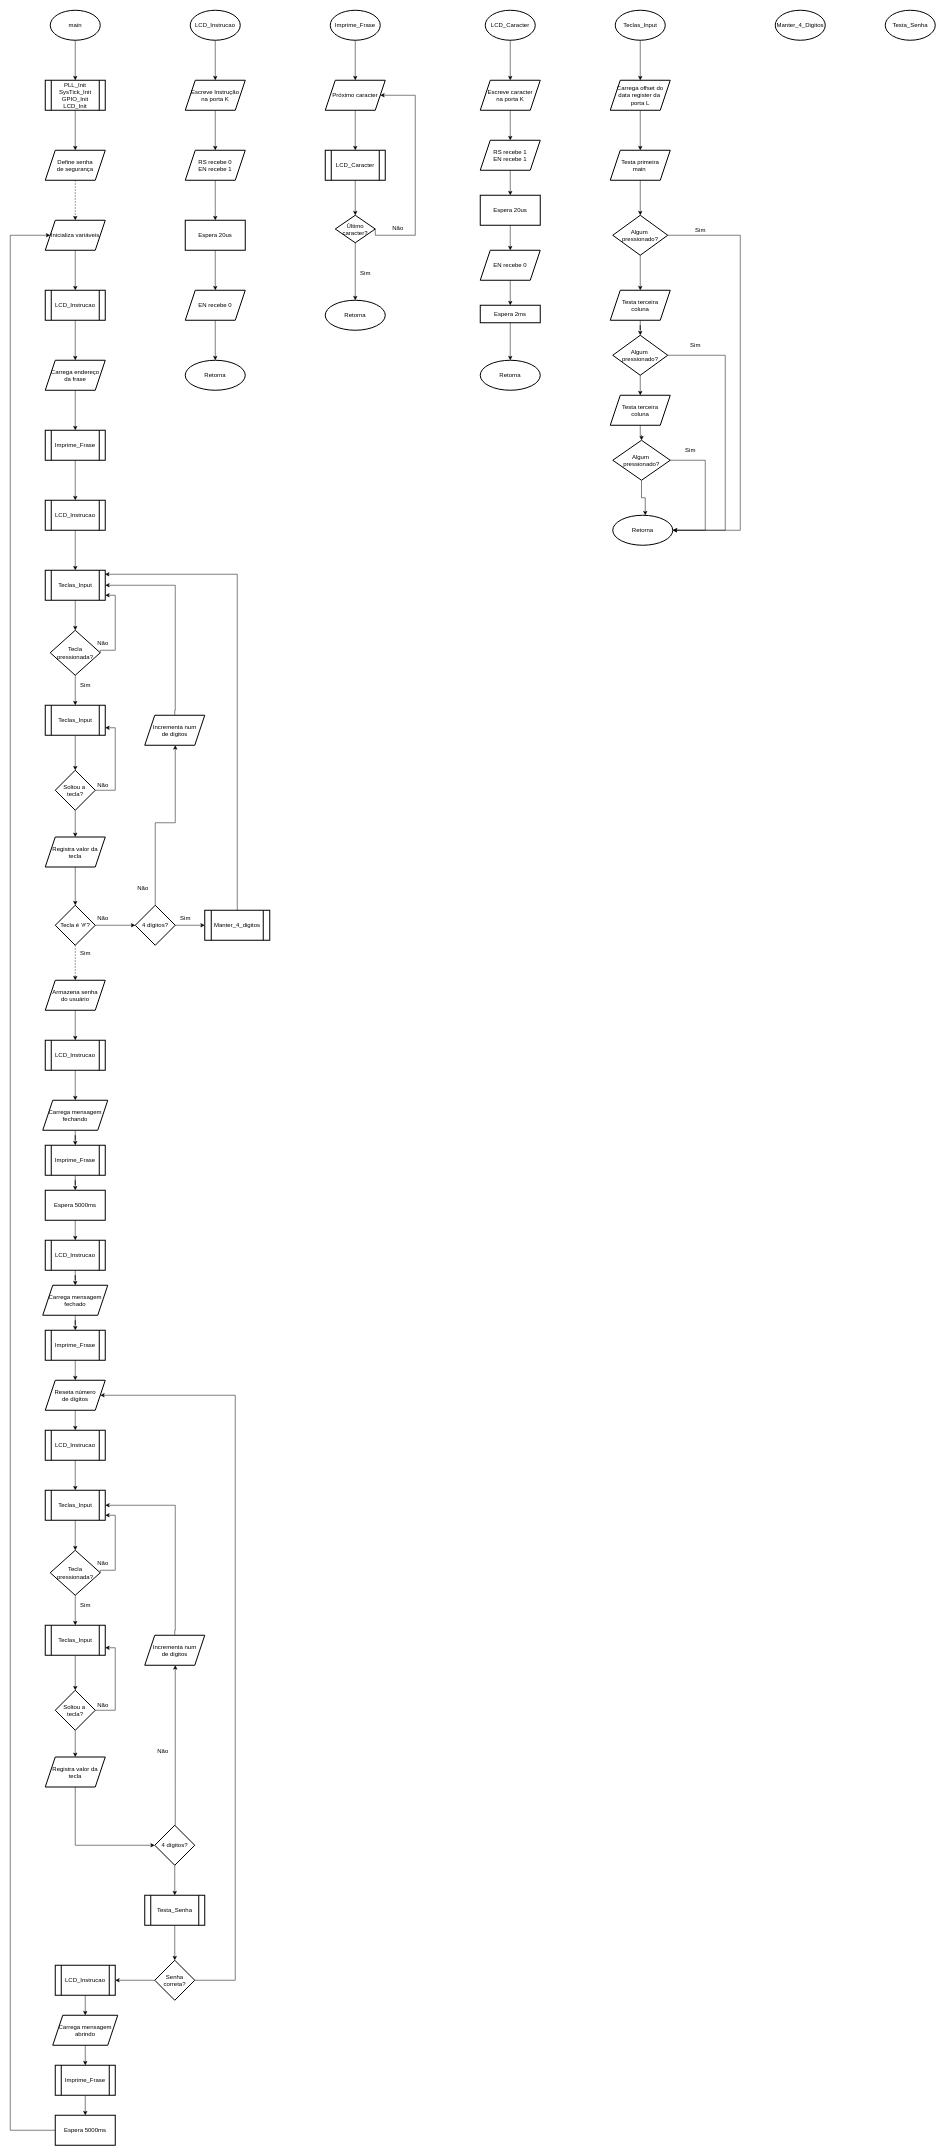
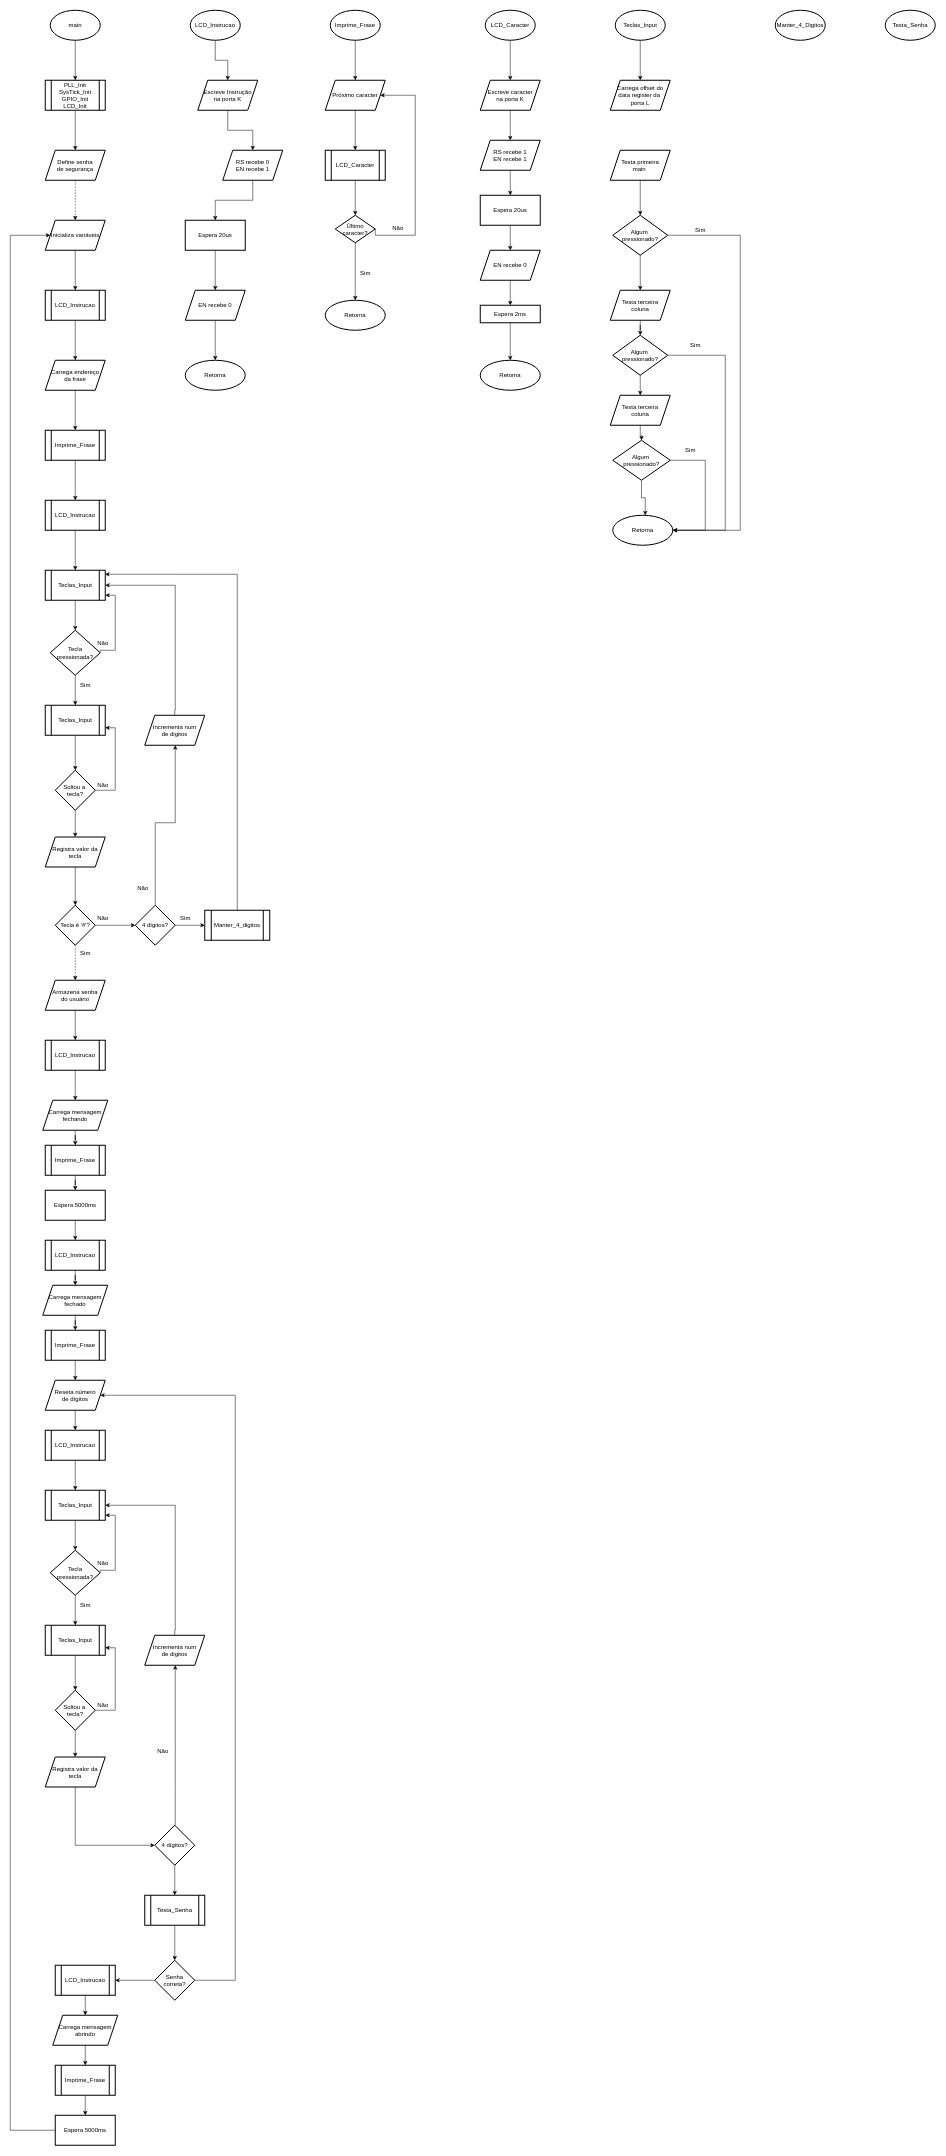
node "Escreve Instrução na porta K": moved (215, 95) -> (228, 95)
edge "Carrega offset do data register da porta L" -> "Testa primeira main": removed
node "RS recebe 0 EN recebe 1": moved (215, 165) -> (253, 165)
